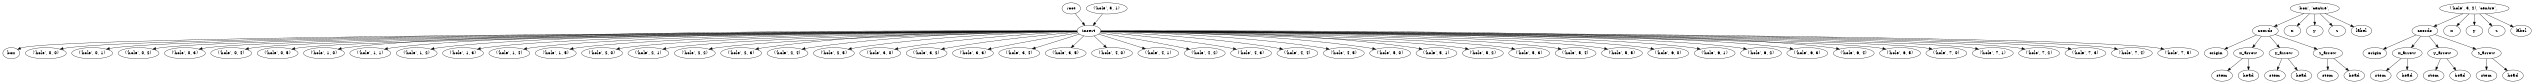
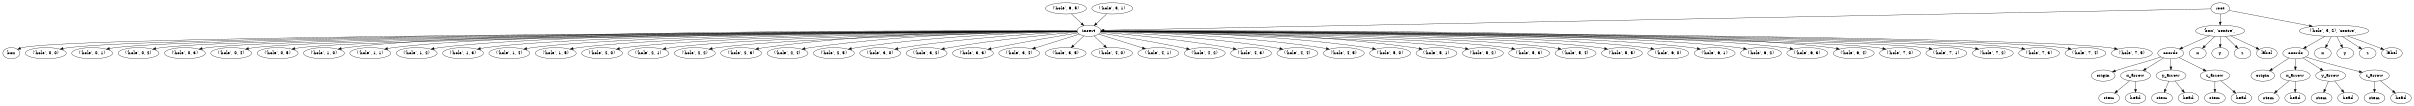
edge "root" -> "'box', 'centre',": added
edge "root" -> "('hole', 3, 2), 'centre',": added
edge "insert" -> "('hole', 6, 5)": reversed
